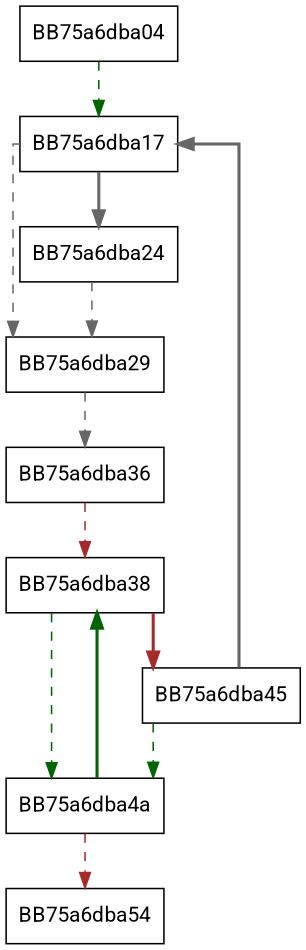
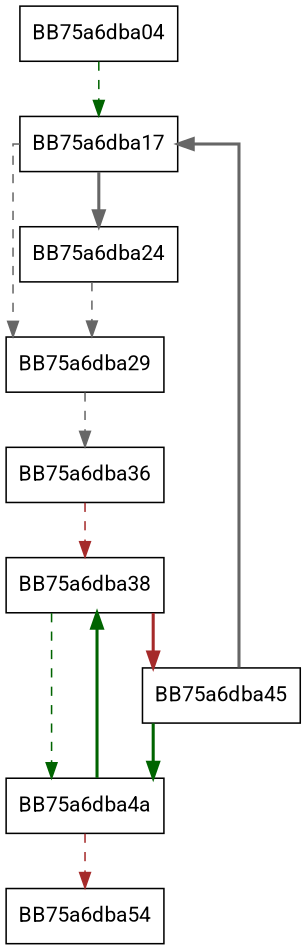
edge "BB75a6dba45" -> "BB75a6dba4a": style dashed -> bold
